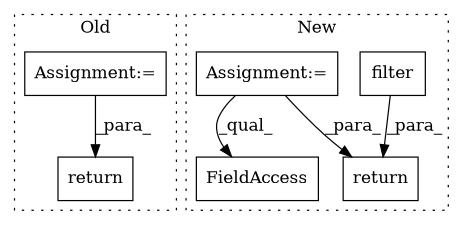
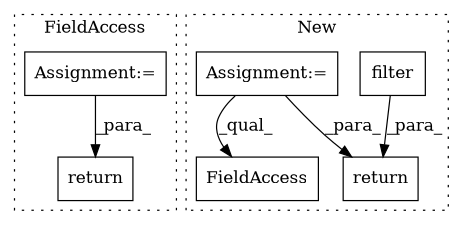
cluster "Old": label "Old" -> "FieldAccess"
